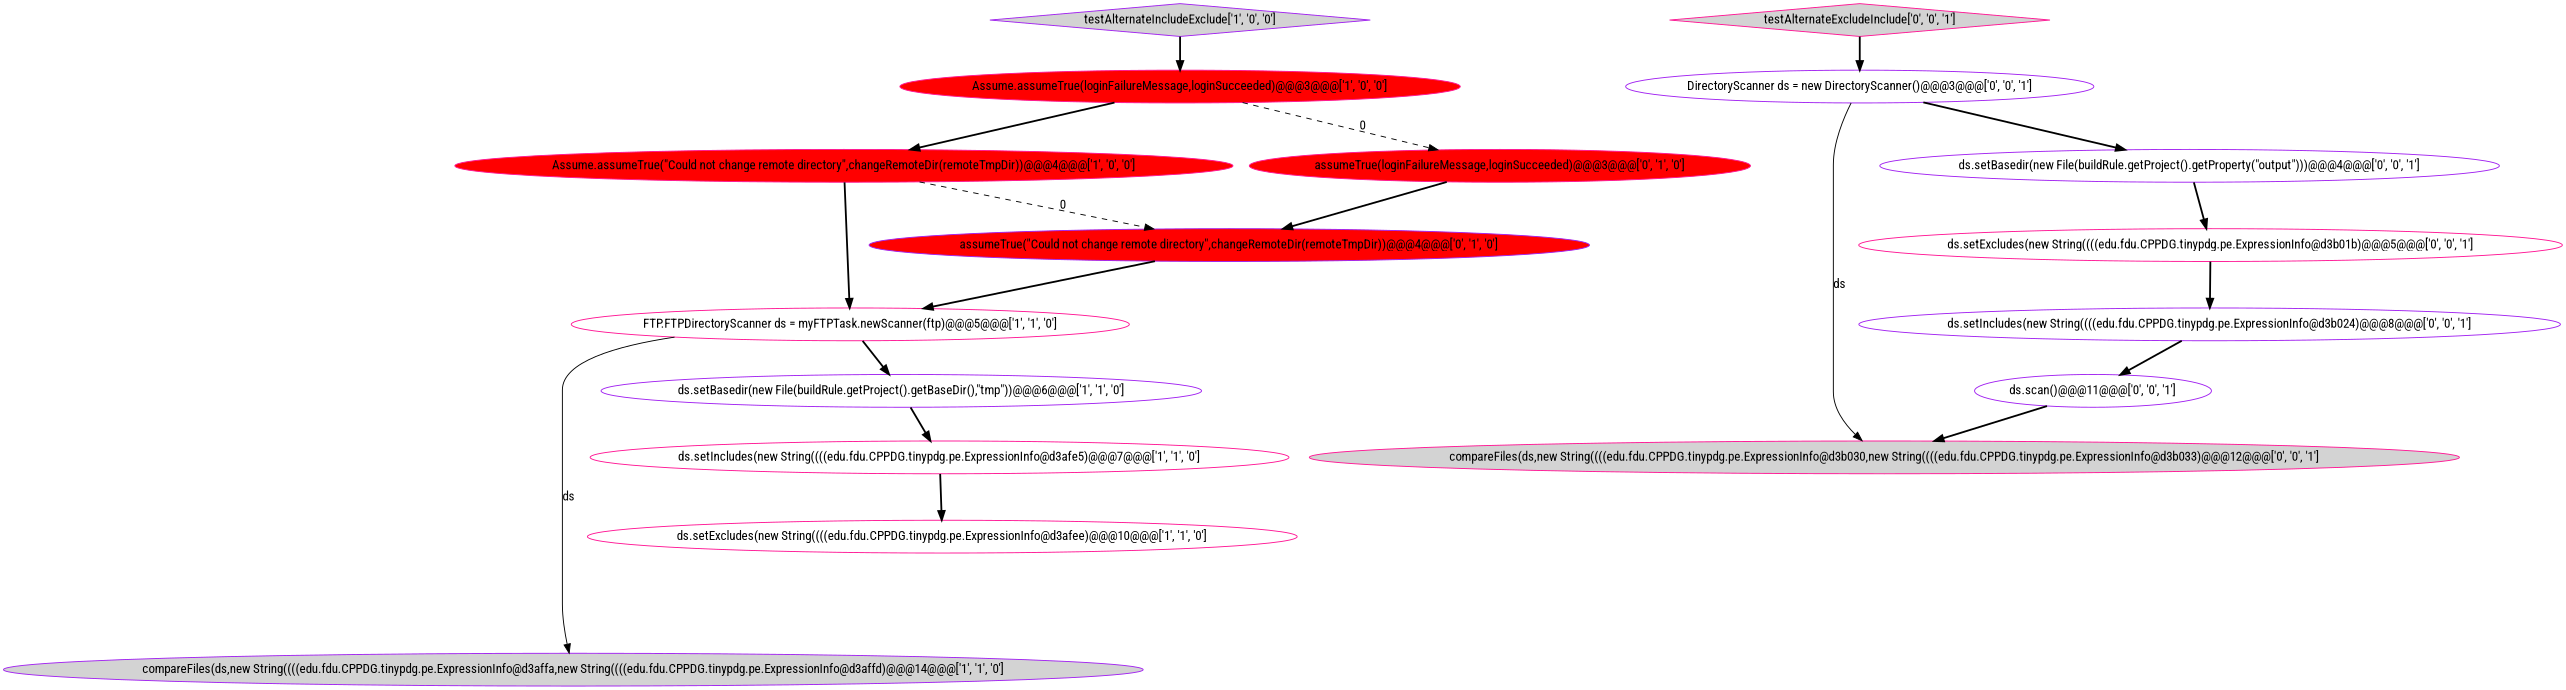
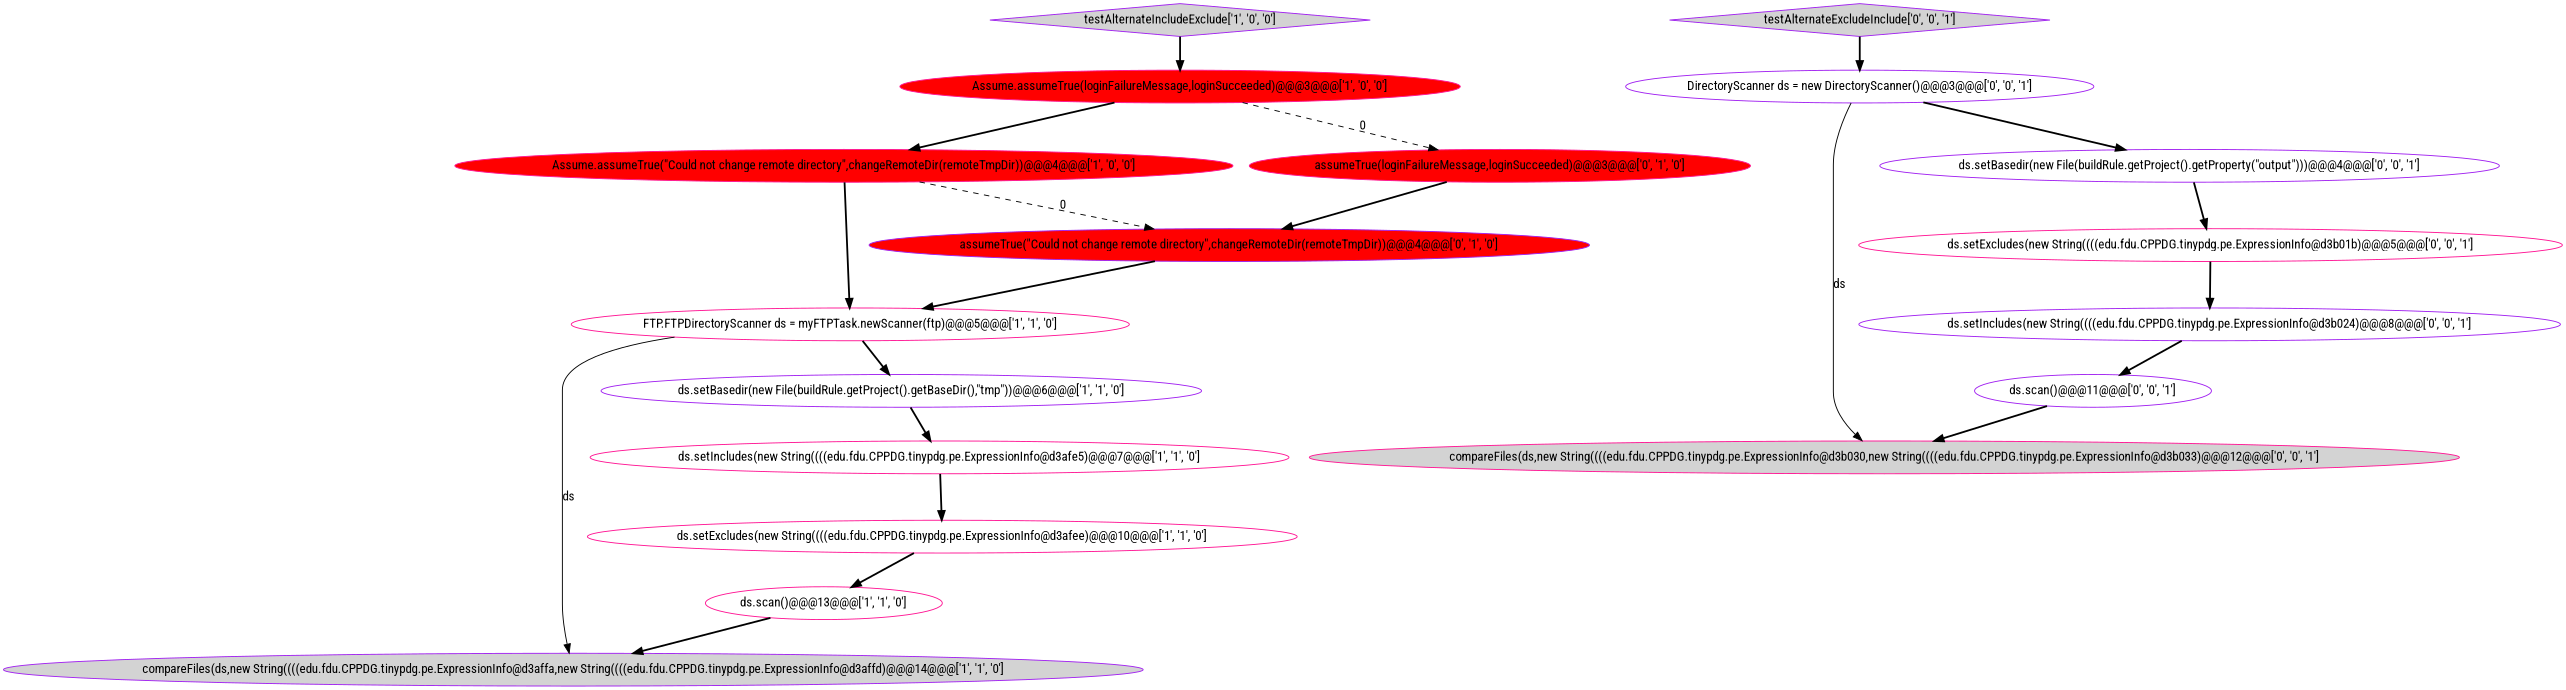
node "testAlternateExcludeInclude['0', '0', '1']": color deeppink -> purple
node "ds.scan()@@@13@@@['1', '1', '0']": added
